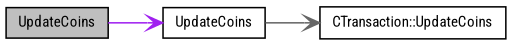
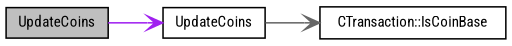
node "CTransaction::UpdateCoins": label "CTransaction::UpdateCoins" -> "CTransaction::IsCoinBase"
